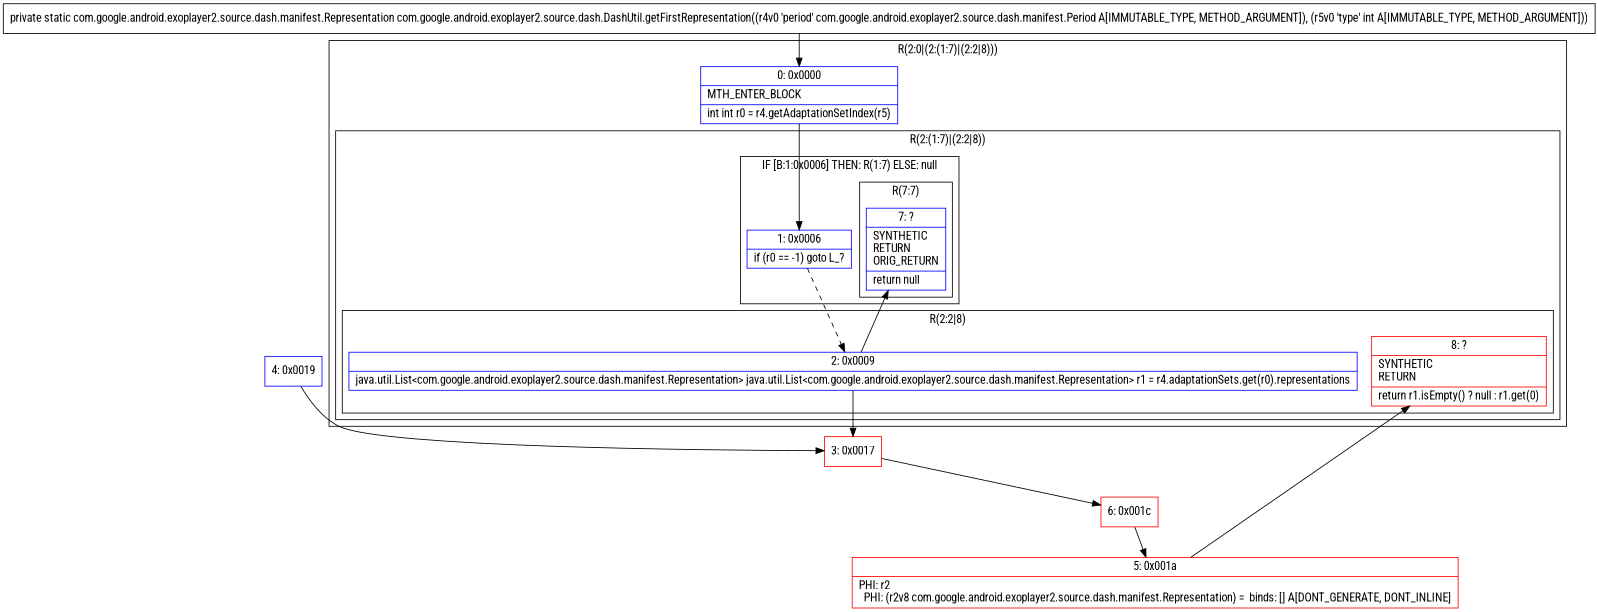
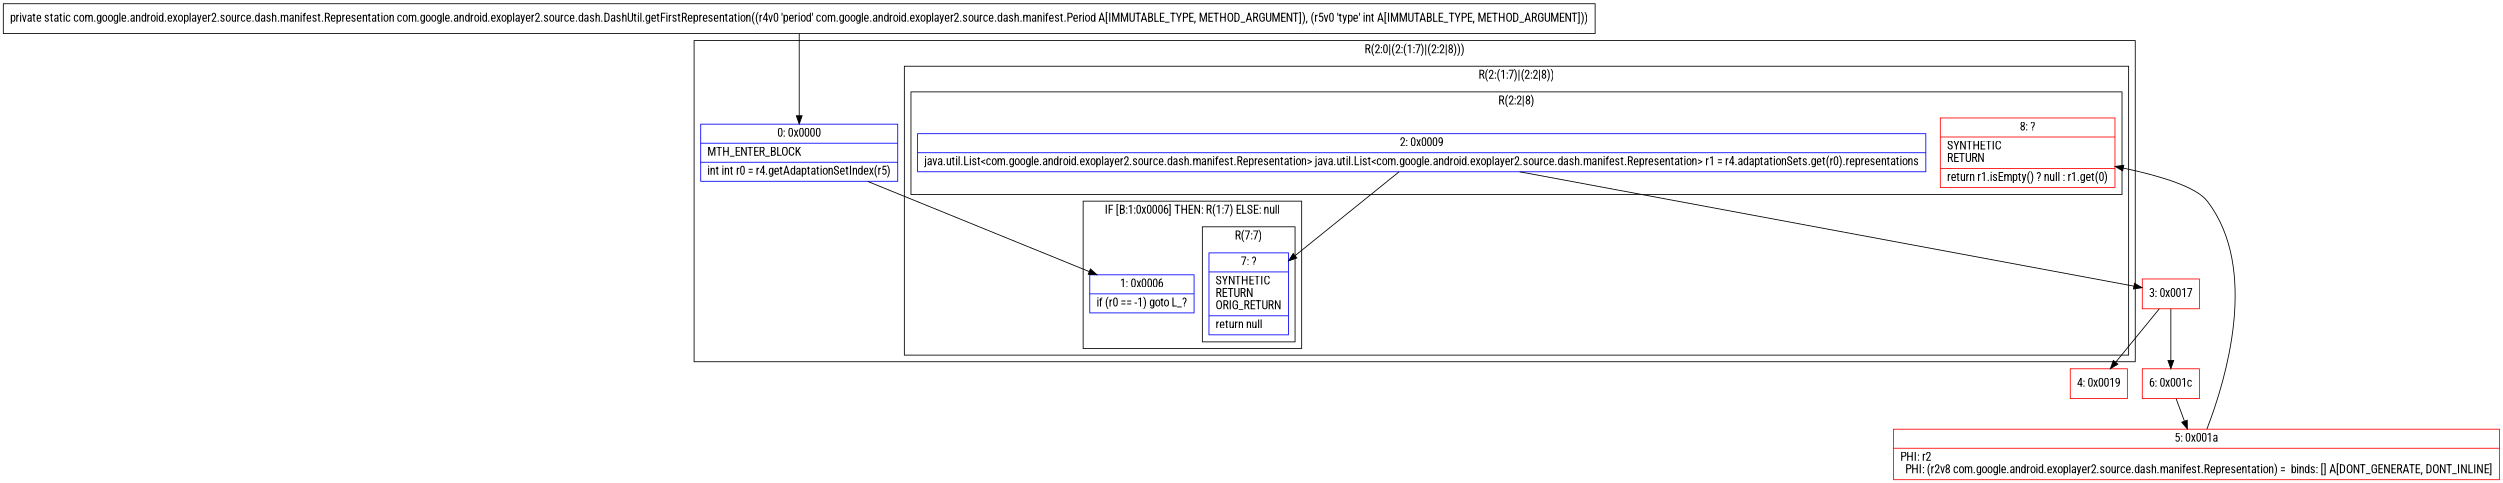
edge "1: 0x0006" -> "2: 0x0009": removed
node "4: 0x0019": color blue -> red
edge "4: 0x0019" -> "3: 0x0017": reversed
